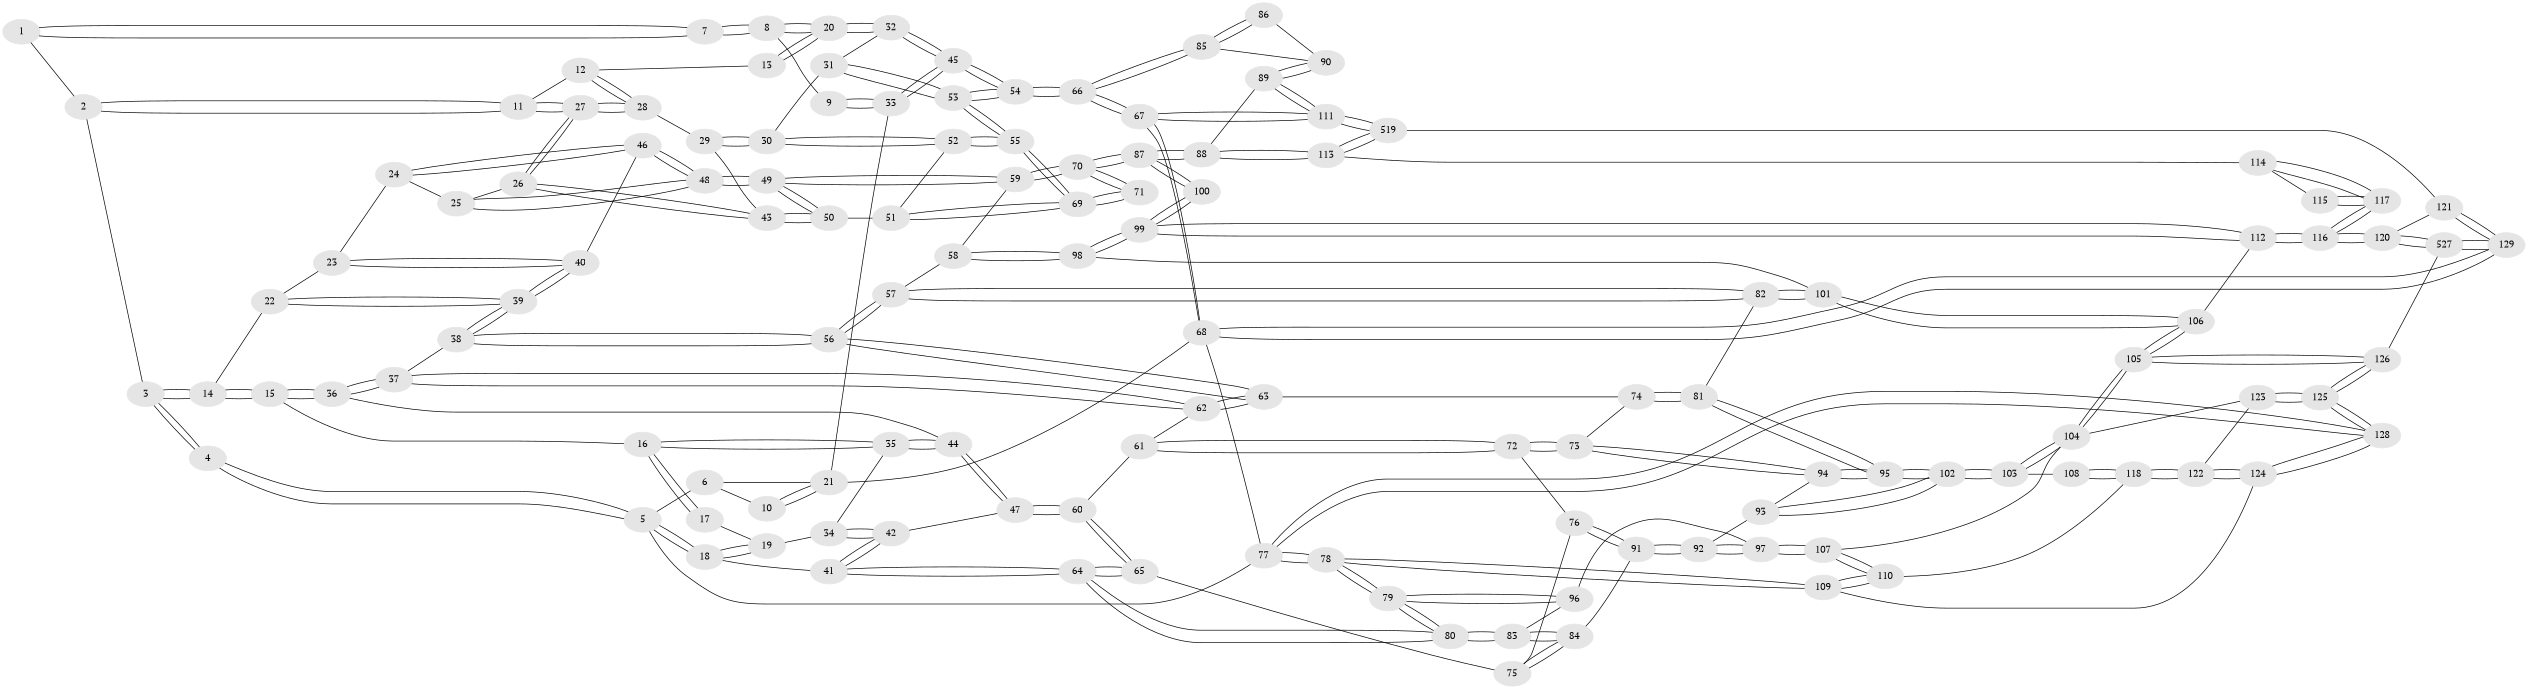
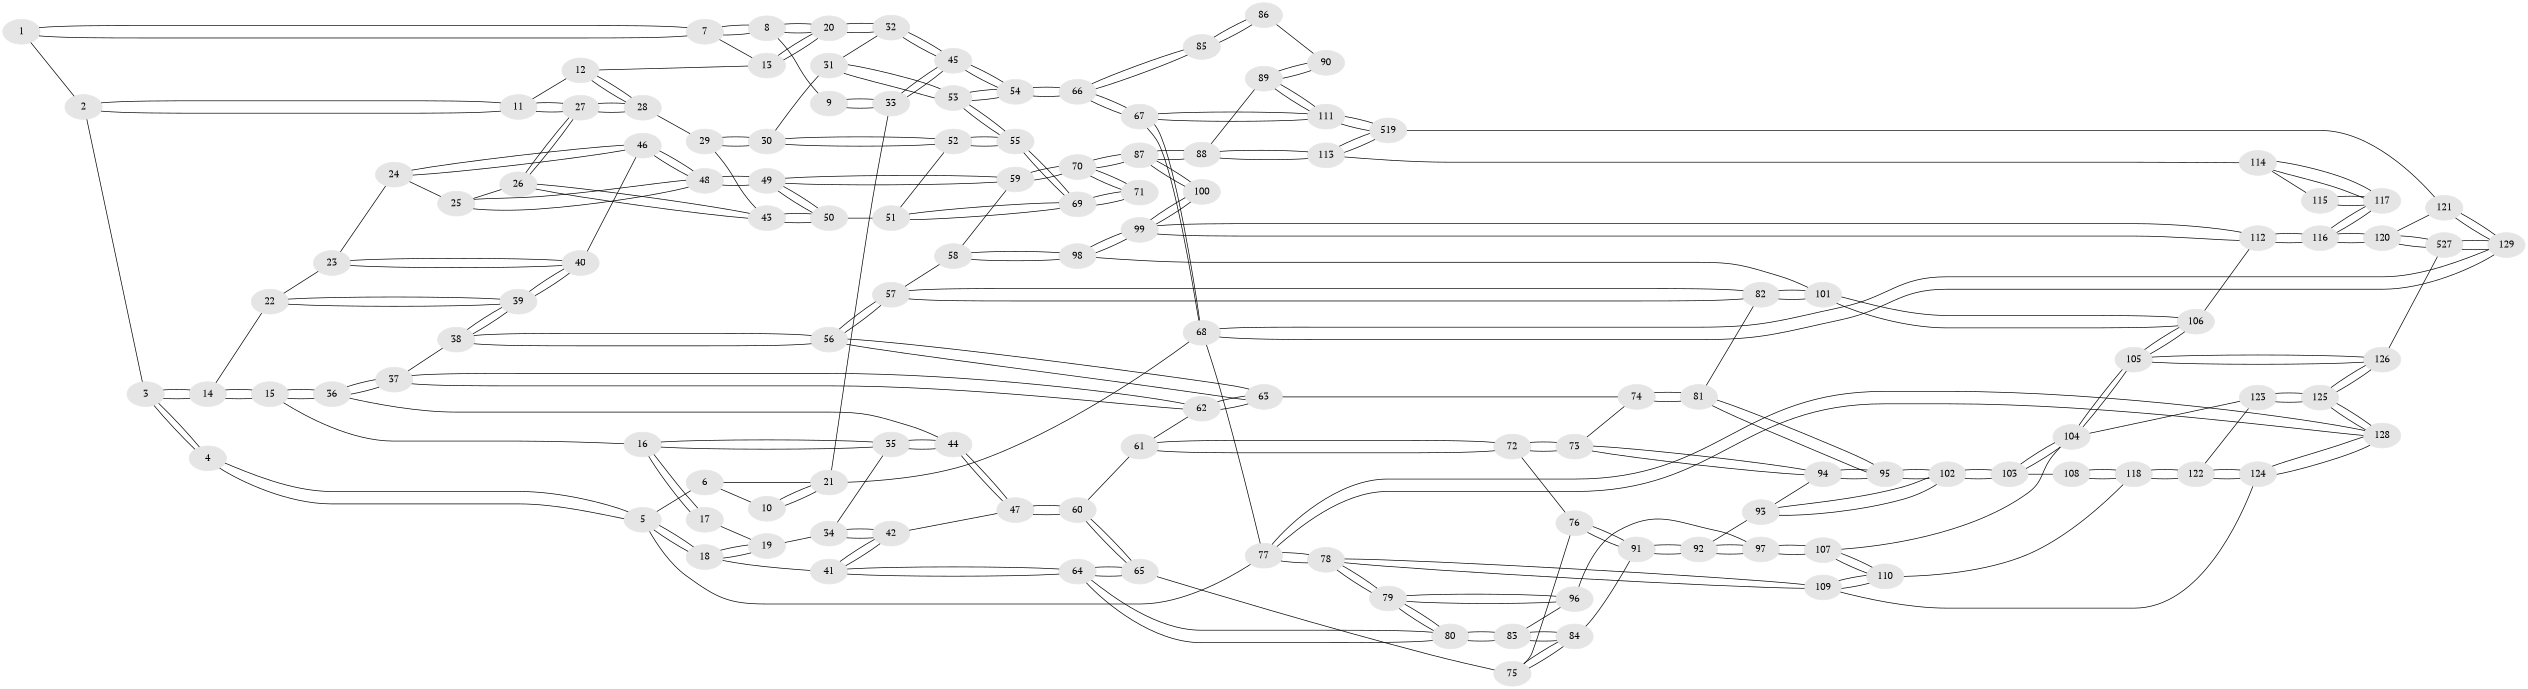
edge "7" -- "13": added
edge "85" -- "90": removed
